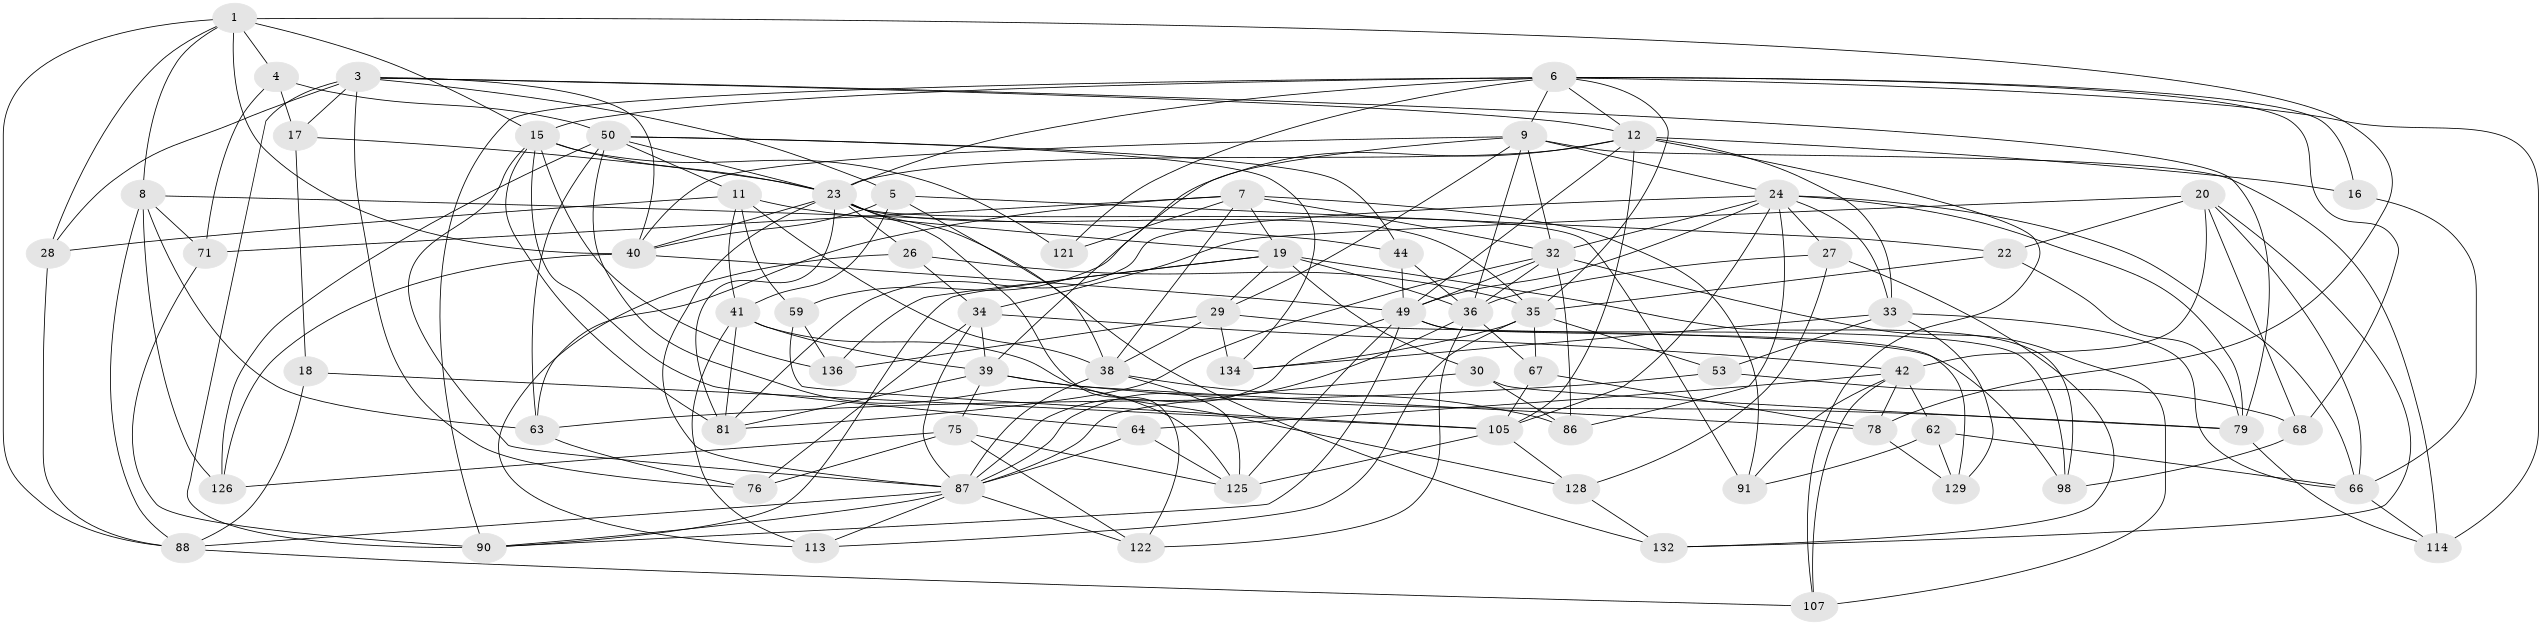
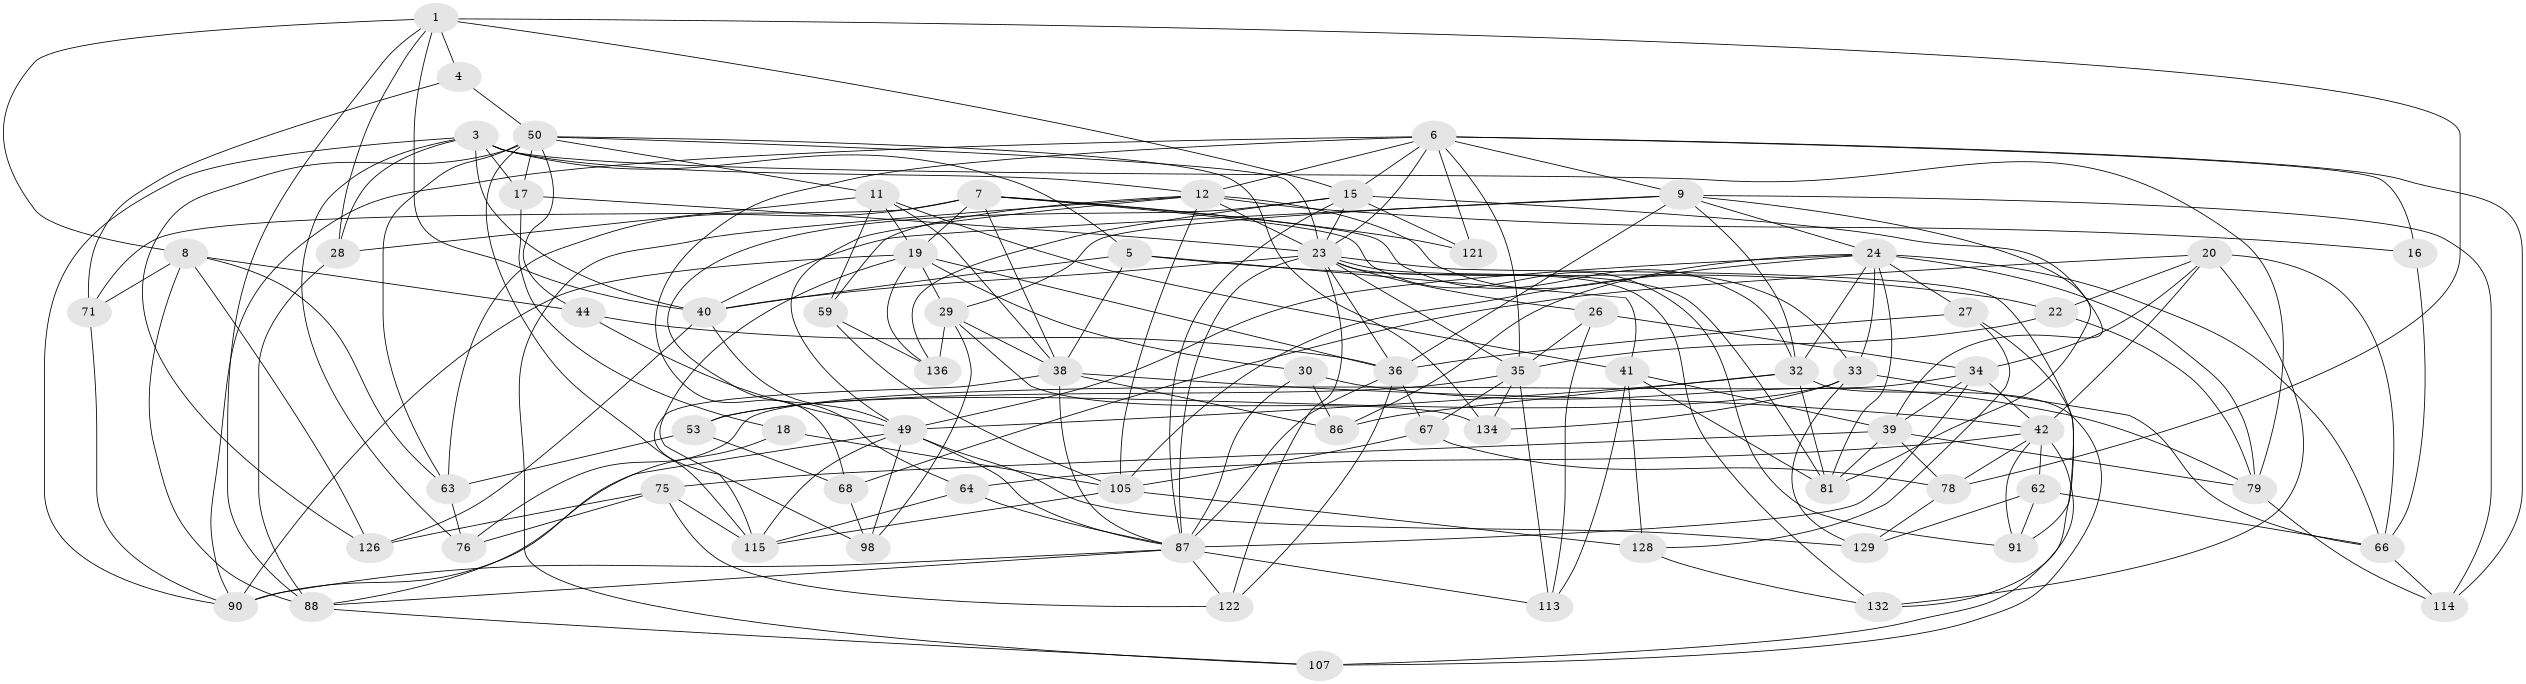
edge "4" -- "17": now "50" -- "17"
edge "32" -- "36": now "23" -- "36"
edge "38" -- "42": added
node "125": label "125" -> "115"
